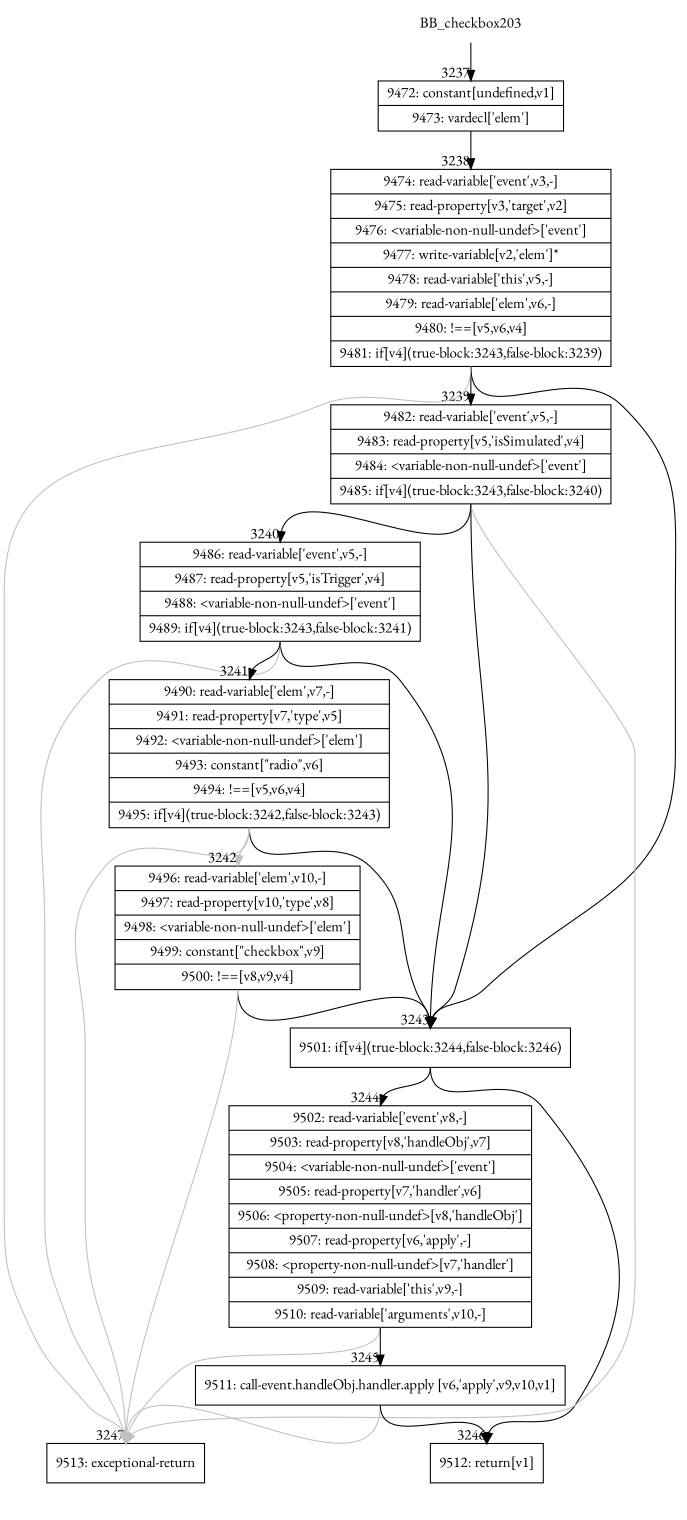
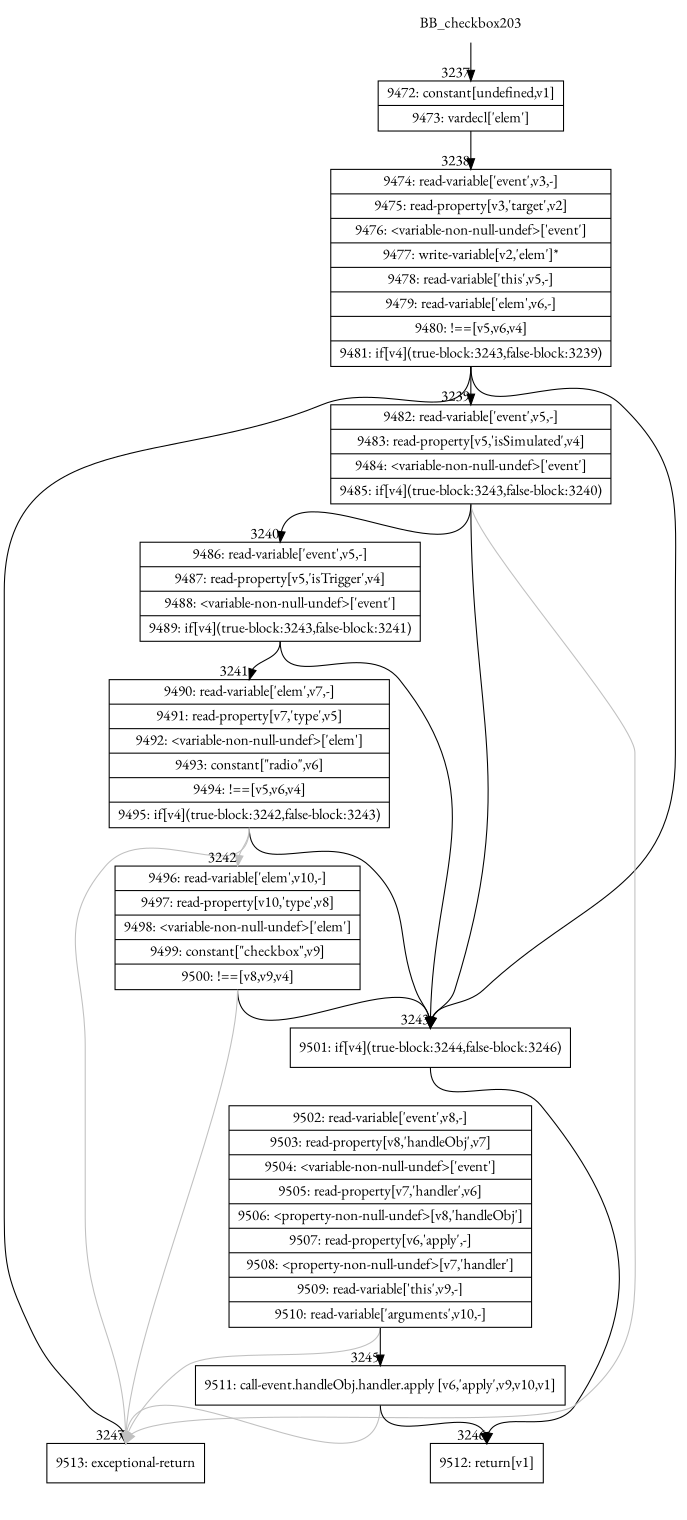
edge "9474: read-variable['event',v3,-]" -> "9513: exceptional-return": color gray -> black
edge "9486: read-variable['event',v5,-]" -> "9513: exceptional-return": removed
edge "9501: if[v4](true-block:3244,false-block:3246)" -> "9502: read-variable['event',v8,-]": removed
